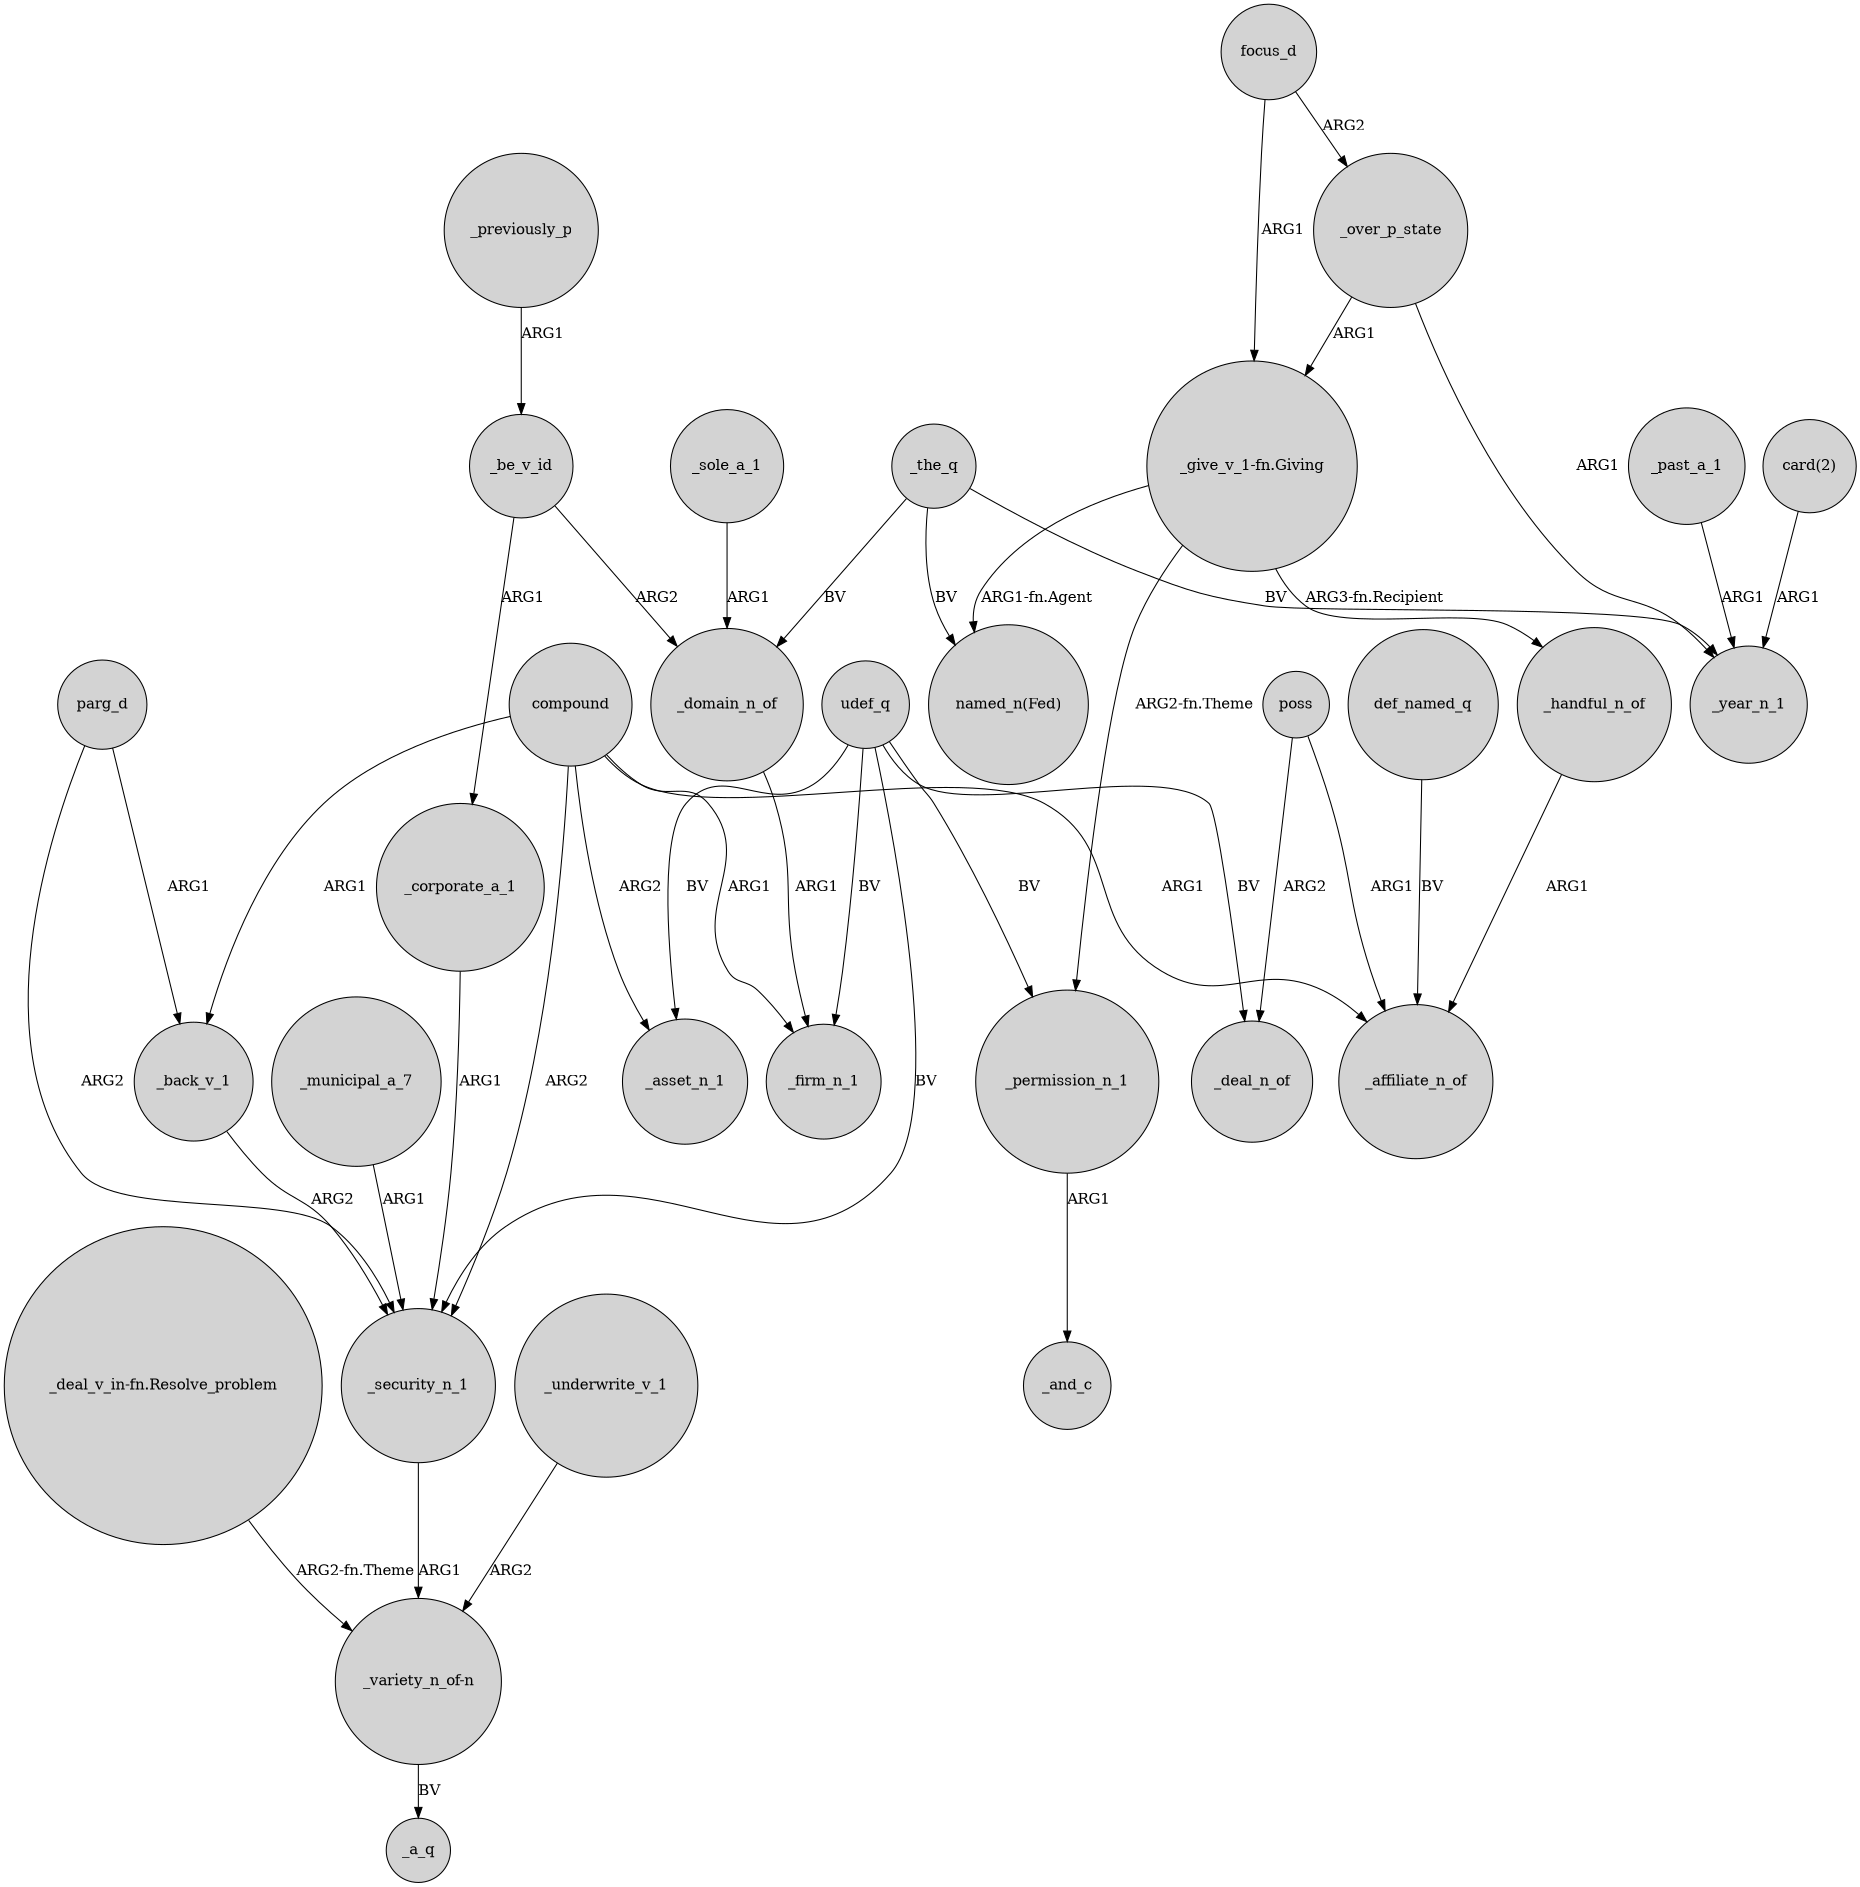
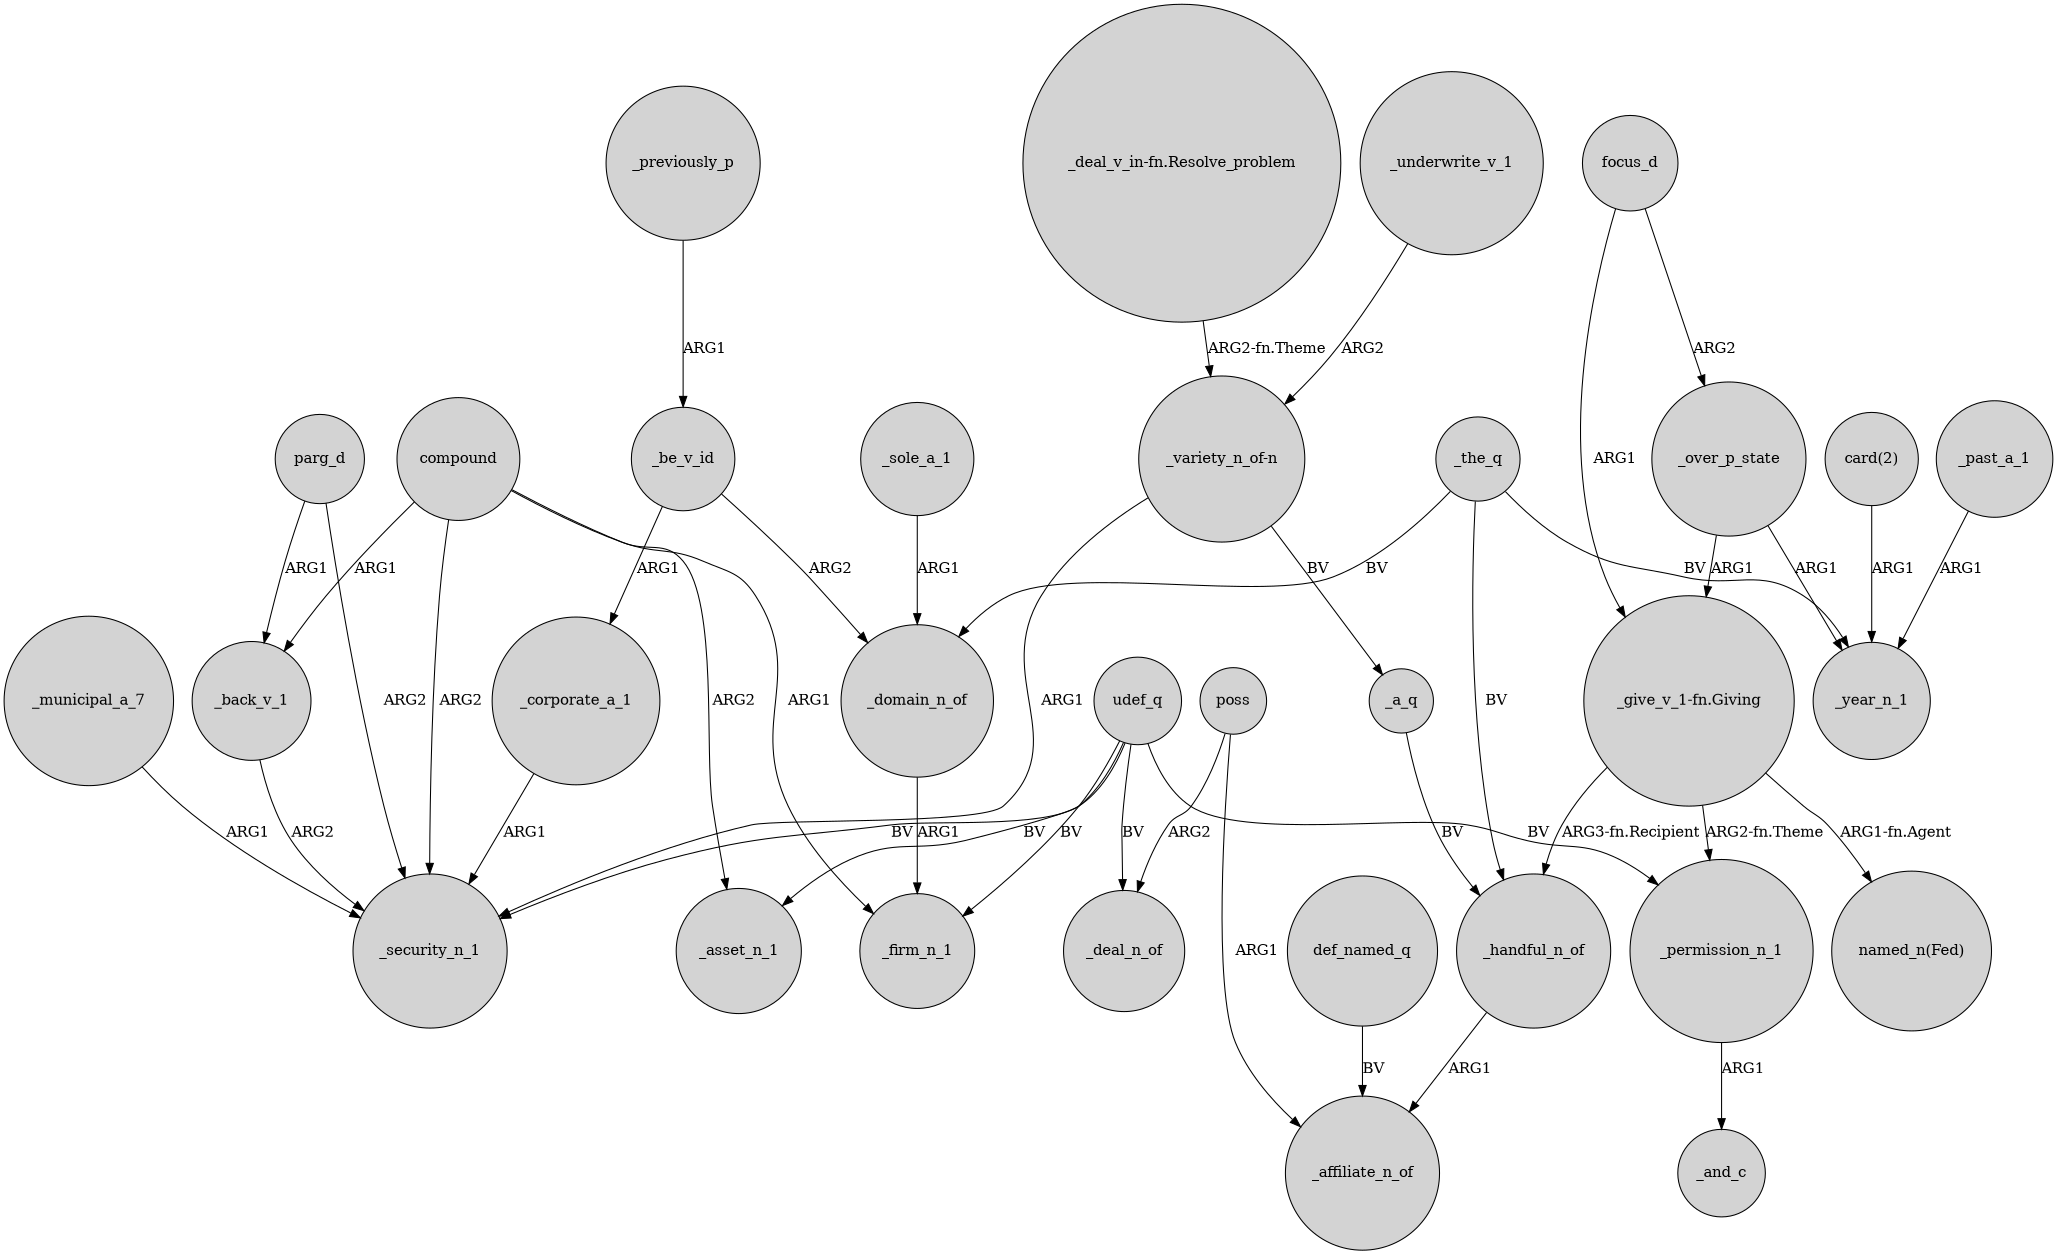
edge "_the_q" -> "named_n(Fed)": now "_the_q" -> "_handful_n_of"
edge "compound" -> "_affiliate_n_of": removed, label "ARG1"
edge "_a_q" -> "_handful_n_of": added, label "BV"
edge "_security_n_1" -> "_variety_n_of-n": reversed
